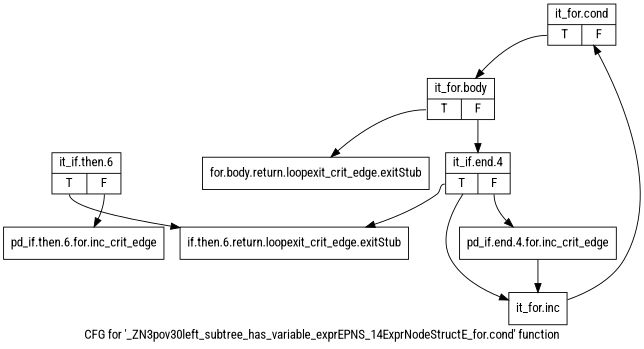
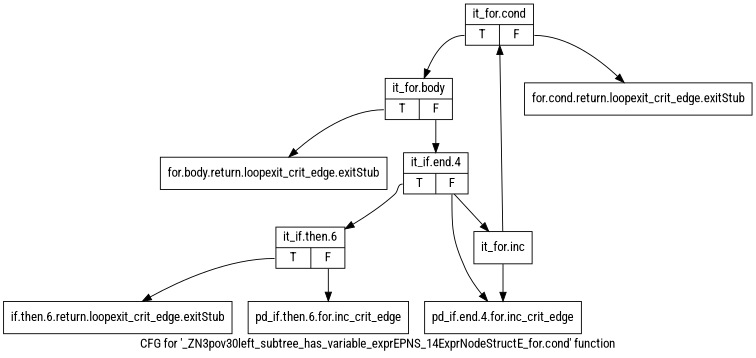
node "for.cond.return.loopexit_crit_edge.exitStub": added
edge "it_if.end.4" -> "if.then.6.return.loopexit_crit_edge.exitStub": now "it_if.end.4" -> "it_if.then.6"
edge "pd_if.end.4.for.inc_crit_edge" -> "it_for.inc": reversed
